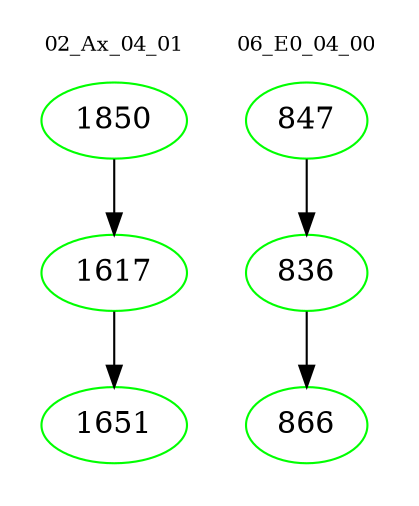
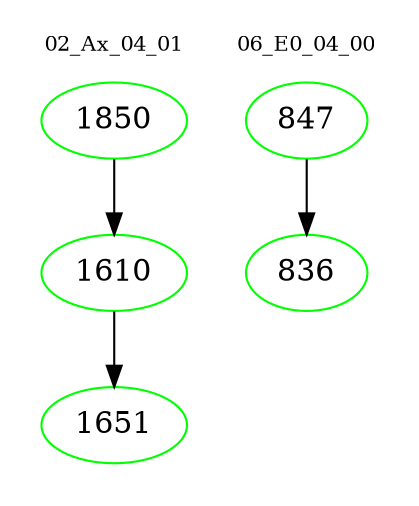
node "1617": label "1617" -> "1610"
node "866": removed
